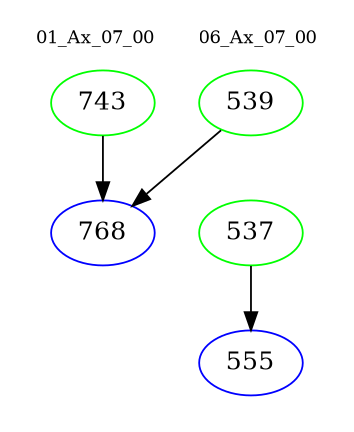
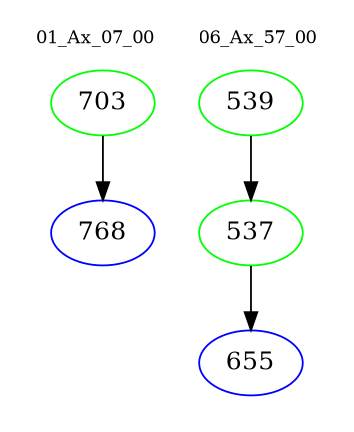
cluster "06_Ax_07_00": label "06_Ax_07_00" -> "06_Ax_57_00"
node "743": label "743" -> "703"
edge "539" -> "768": now "539" -> "537"
node "555": label "555" -> "655"
